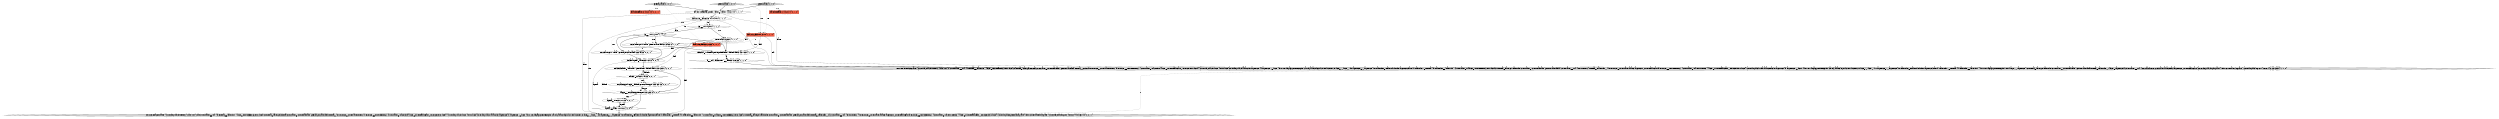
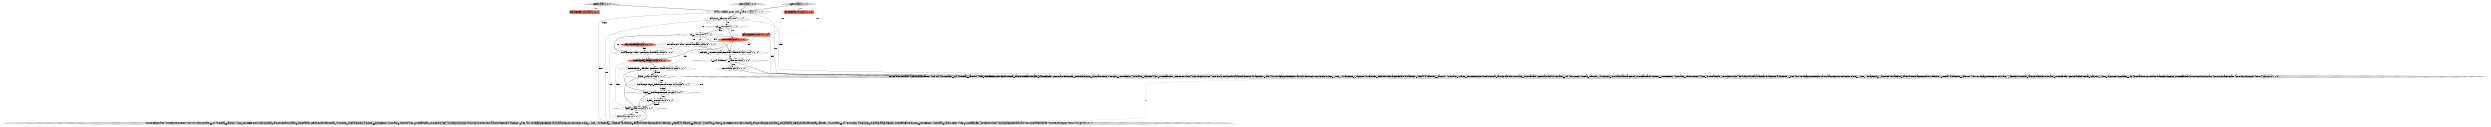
edge "getBinaryValues['0', '0', '1']" -> "final String field@@@2@@@['0', '0', '1']": label "true" -> "dvType"
node "return null@@@6@@@['1', '1', '1']": fillcolor white -> tomato
node "final String field@@@2@@@['0', '0', '1']": shape box -> ellipse
edge "size == 1@@@8@@@['1', '1', '1']" -> "boolean anyReal = false@@@11@@@['0', '0', '1']": removed
node "boolean anyReal = false@@@11@@@['0', '0', '1']": fillcolor white -> tomato
node "return null@@@13@@@['1', '1', '0']": added
edge "boolean anyReal = false@@@11@@@['0', '0', '1']" -> "anyReal == false@@@22@@@['0', '0', '1']": label "anyReal" -> "leaves"
edge "fieldInfo != null@@@14@@@['0', '0', '1']" -> "dvType == DocValuesType.BINARY@@@16@@@['0', '0', '1']": label "fieldInfo" -> "true"
edge "fieldInfo != null@@@14@@@['0', '0', '1']" -> "anyReal == false@@@22@@@['0', '0', '1']": added
node "return null@@@23@@@['0', '0', '1']": added
